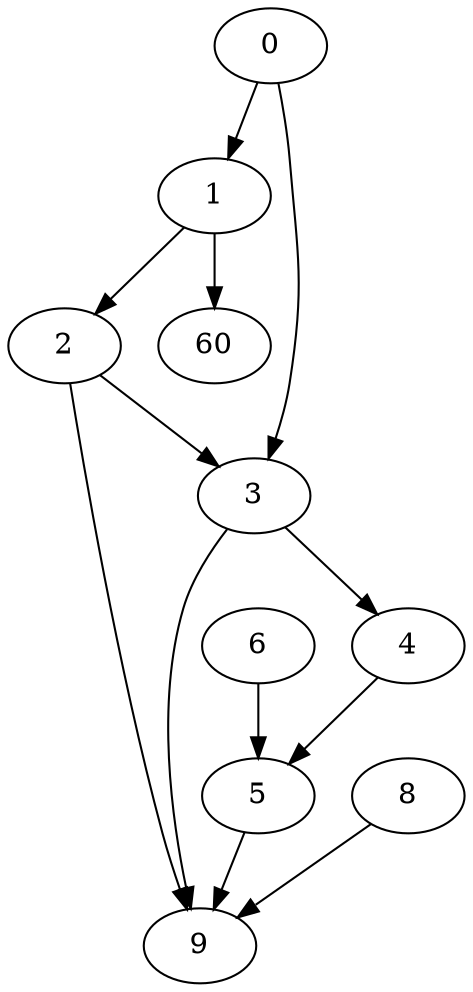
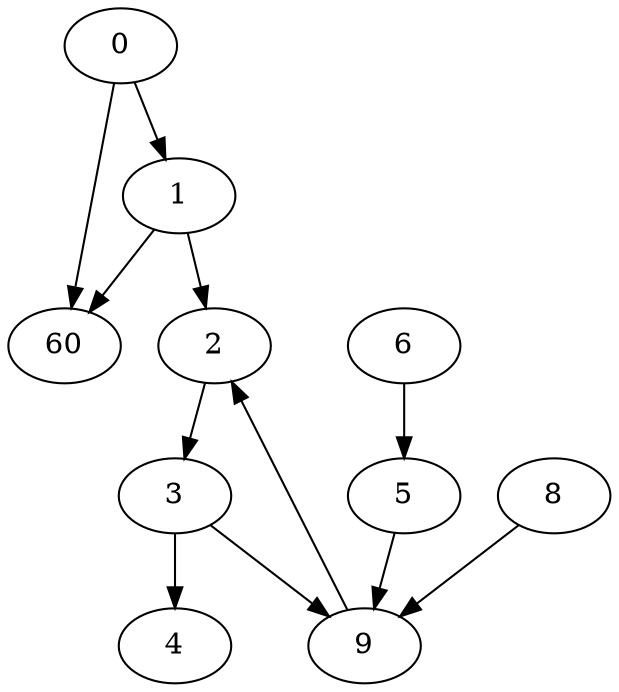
edge "0" -> "3": now "0" -> "60"
edge "2" -> "9": reversed
edge "4" -> "5": removed
